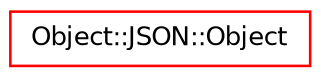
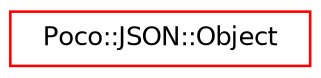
node "Object::JSON::Object": label "Object::JSON::Object" -> "Poco::JSON::Object"
